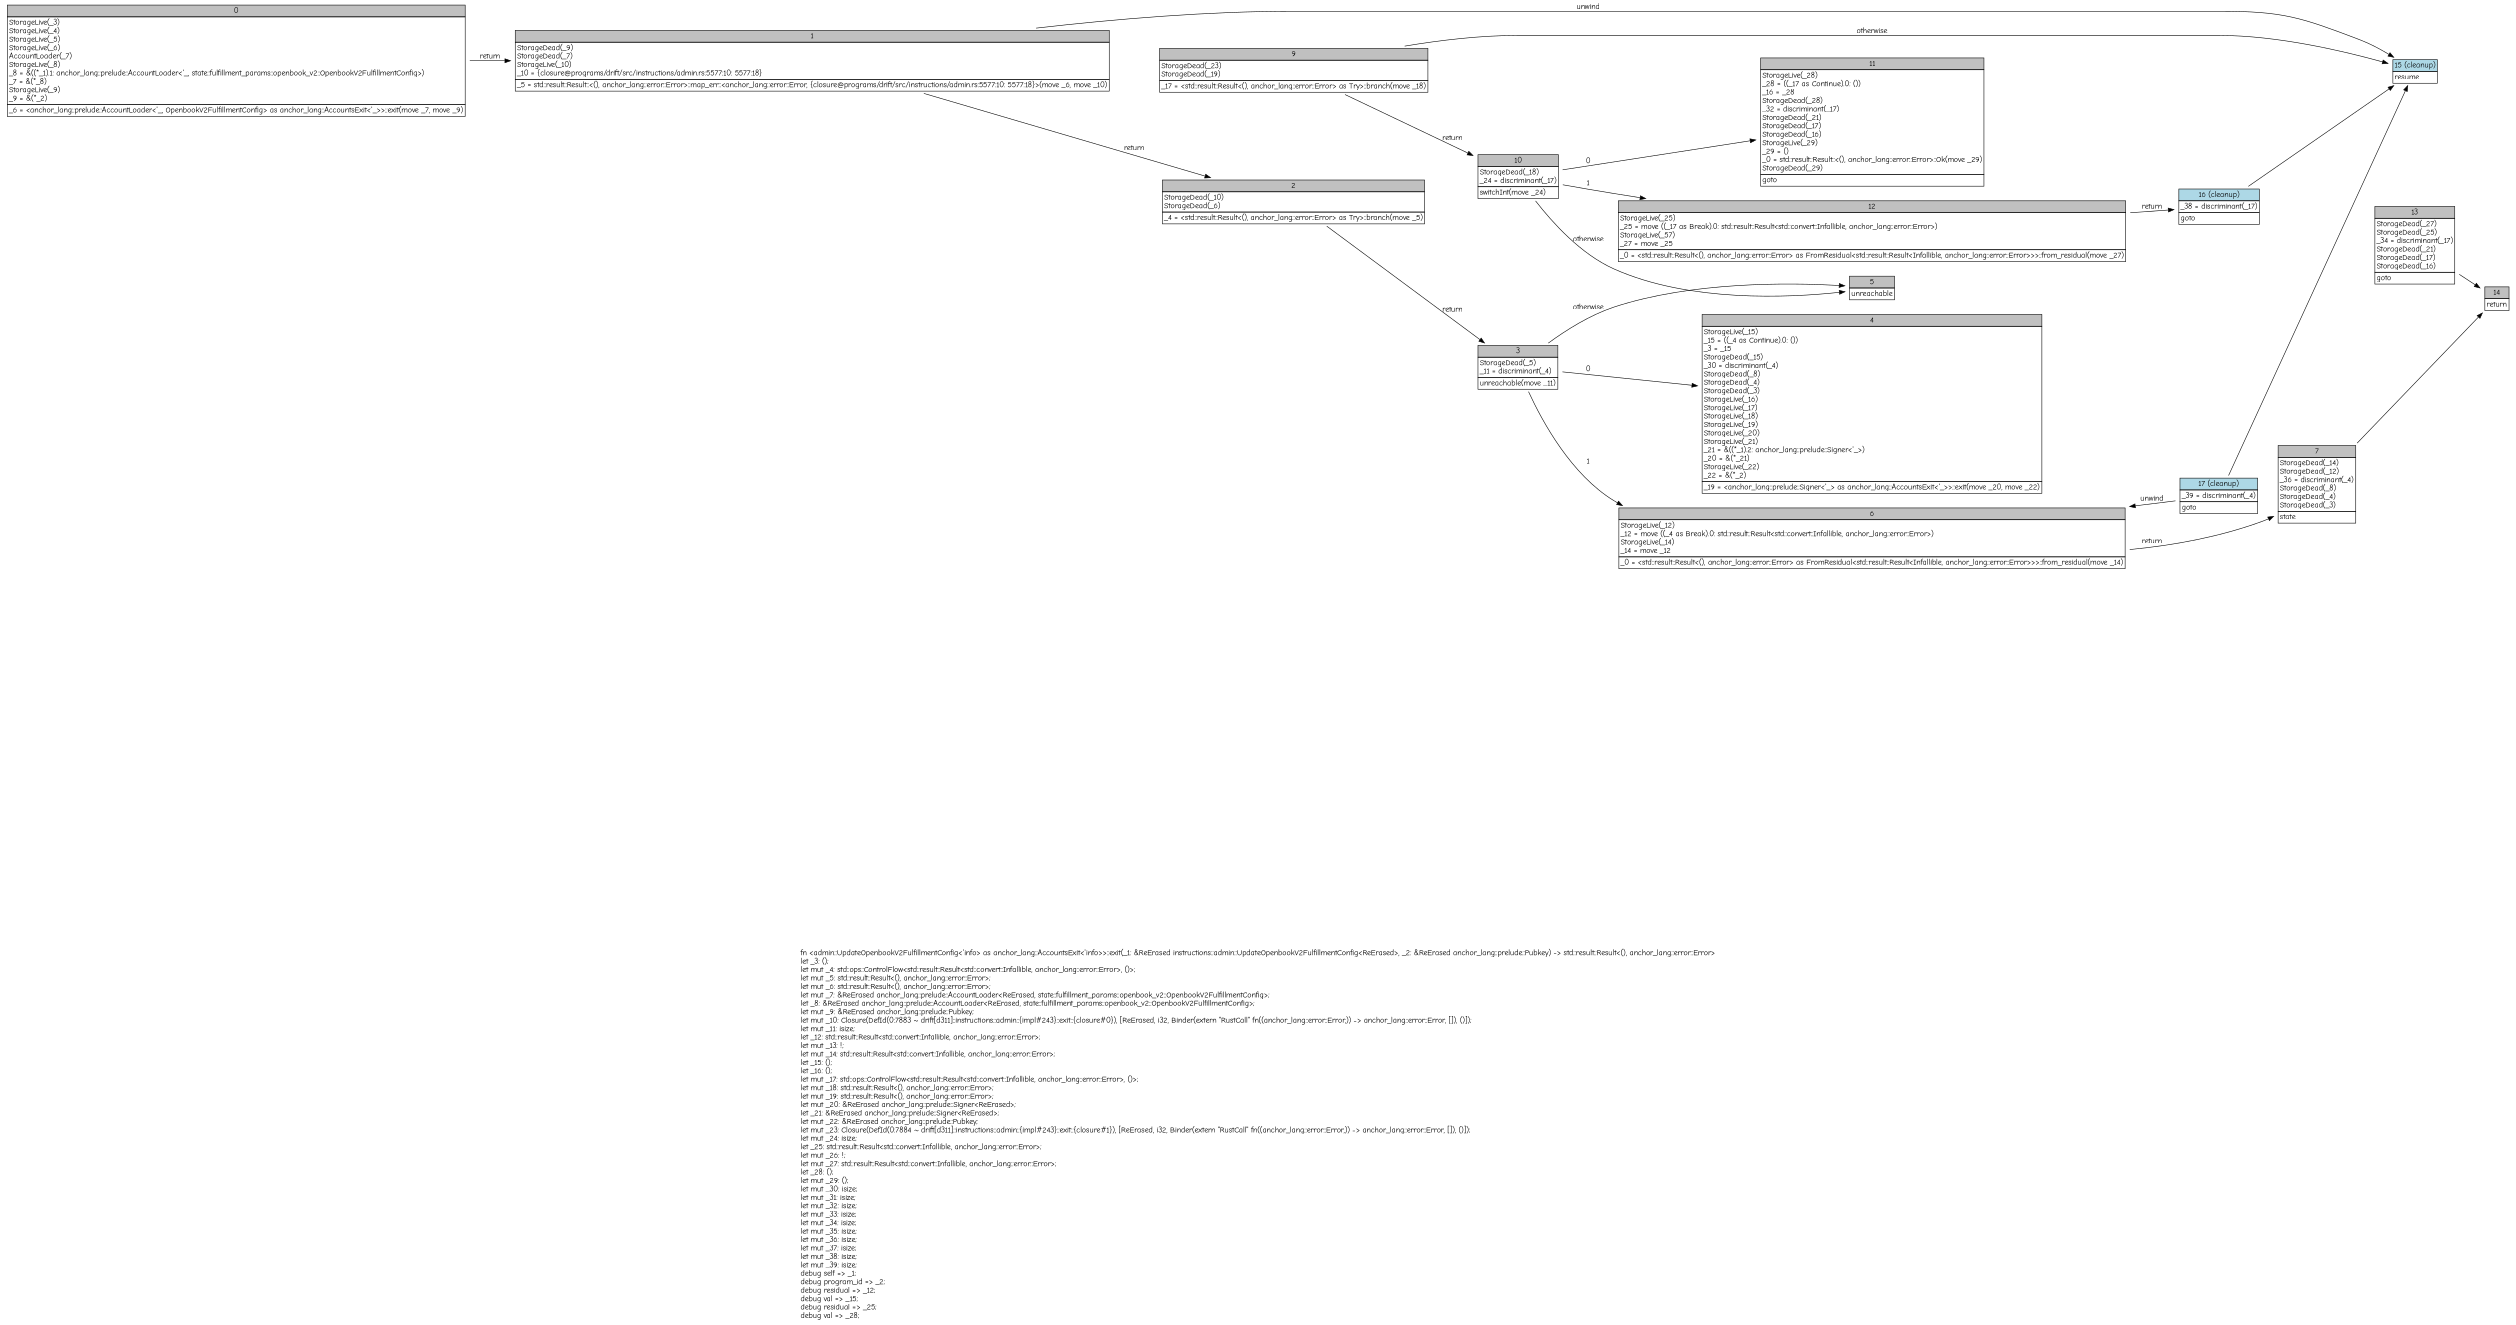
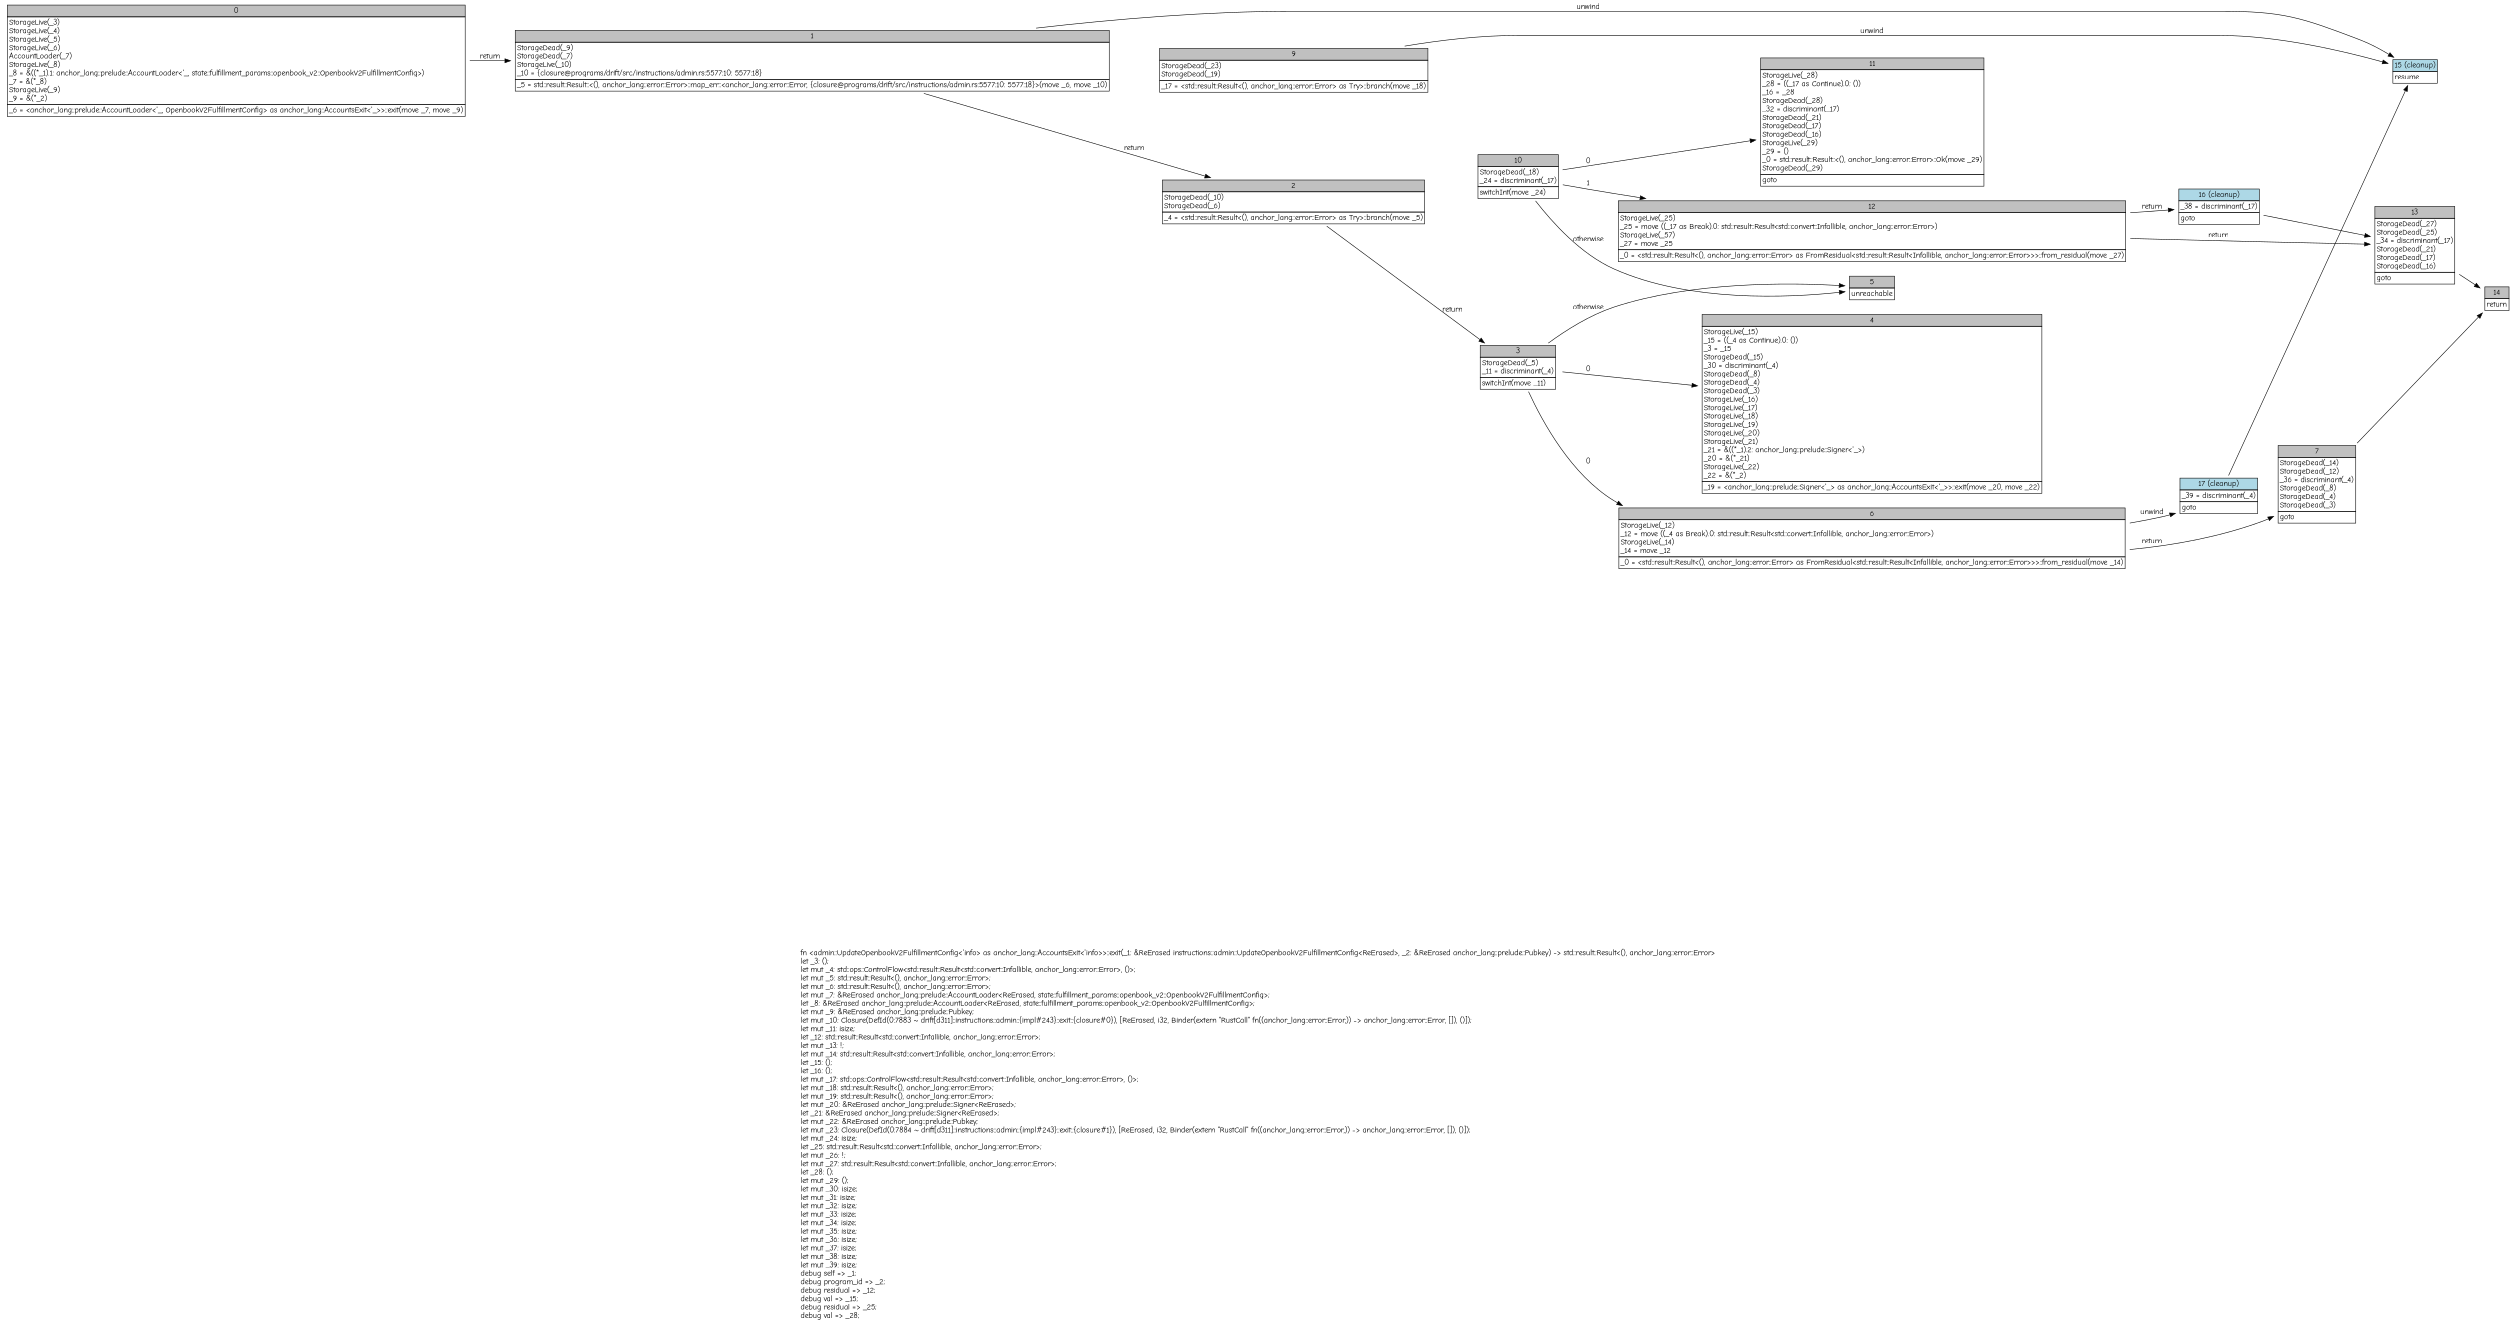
edge "9" -> "15 (cleanup)": label "otherwise" -> "unwind"
edge "9" -> "10": removed, label "return"
edge "16 (cleanup)" -> "15 (cleanup)": now "16 (cleanup)" -> "13"
edge "12" -> "13": added, label "return"
node "3": text "unreachable(move _11)" -> "switchInt(move _11)"
edge "3" -> "6": label "1" -> "0"
edge "17 (cleanup)" -> "6": reversed
node "7": text "state" -> "goto"
